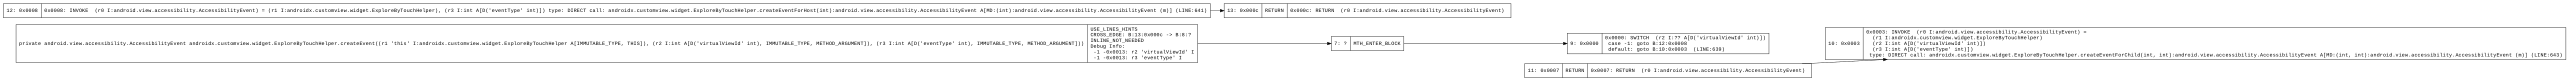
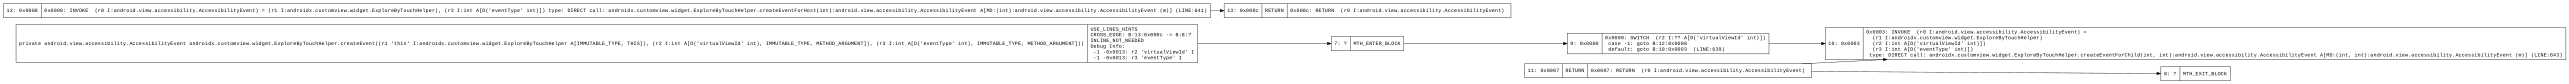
edge "9: 0x0000" -> "10: 0x0003": added
node "8: ?": added
